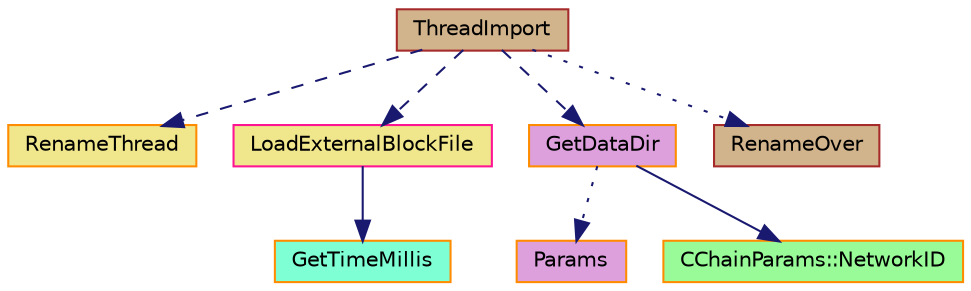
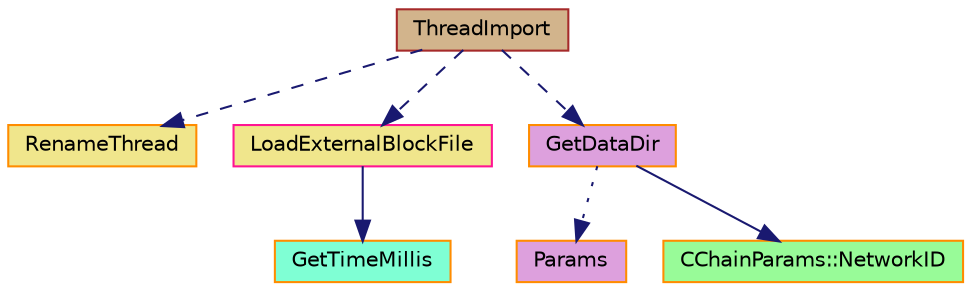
node "RenameOver": removed
